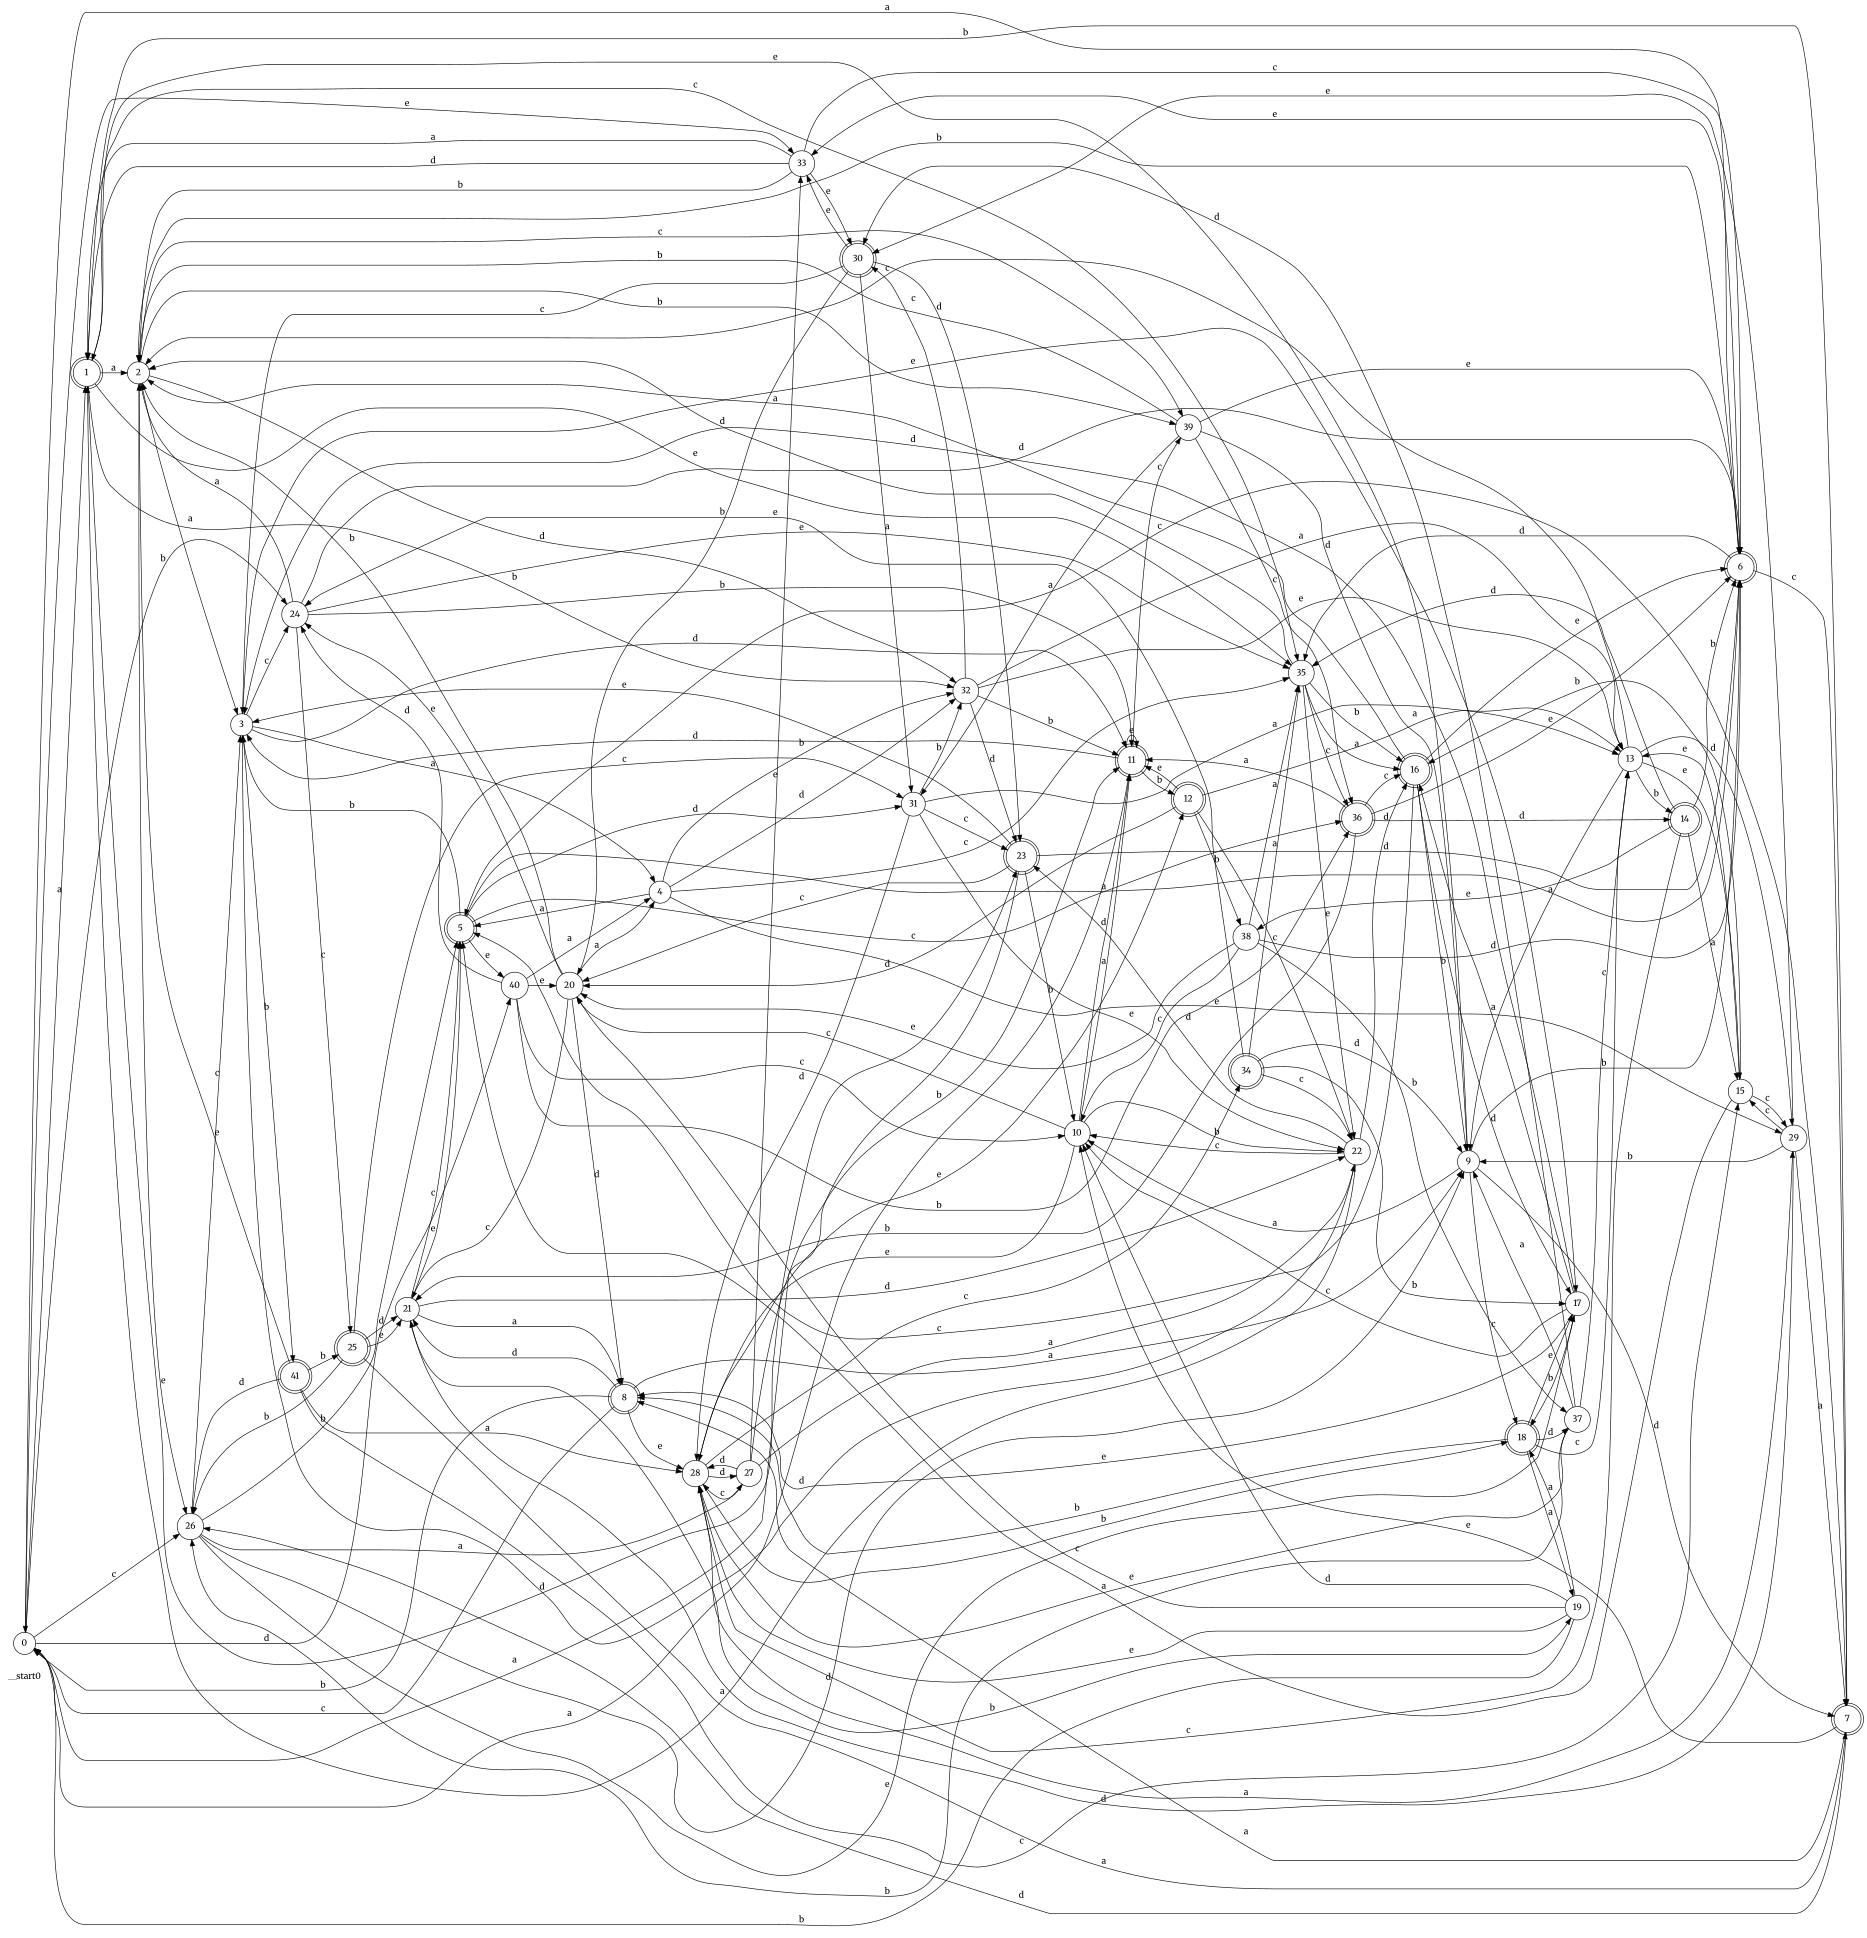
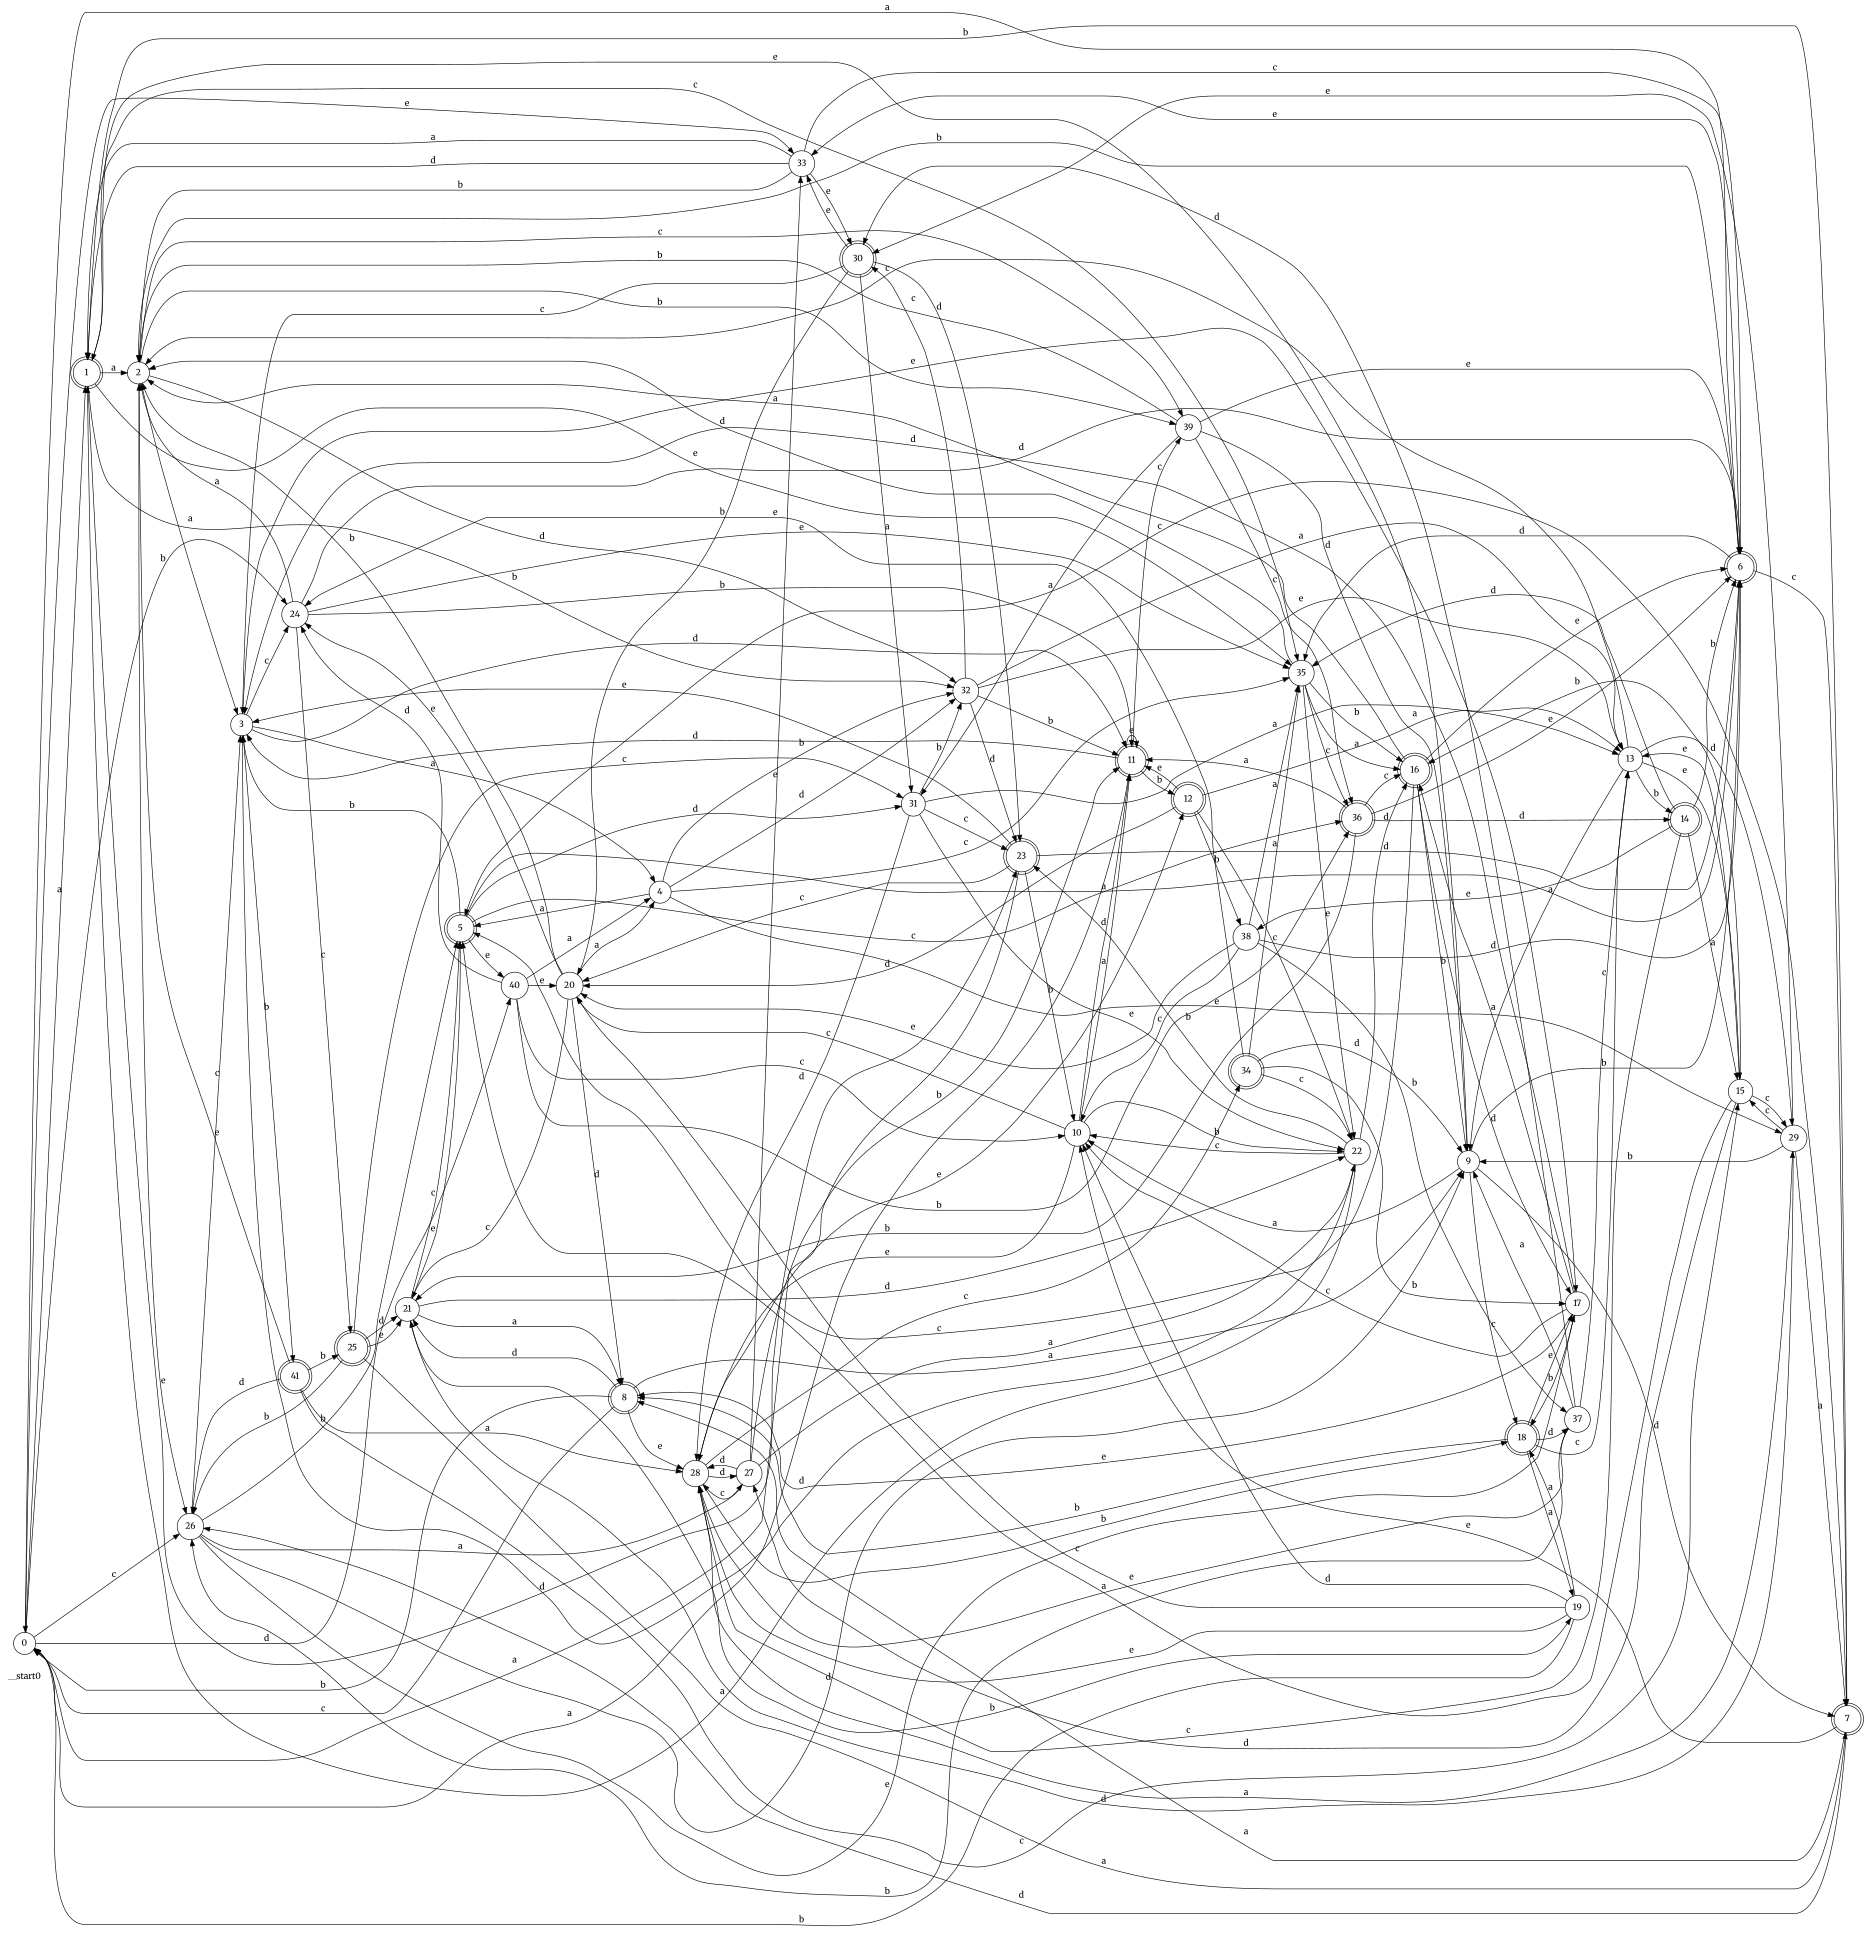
edge "22" -> "23": label "d" -> "b"
edge "15" -> "27": added, label "d"
